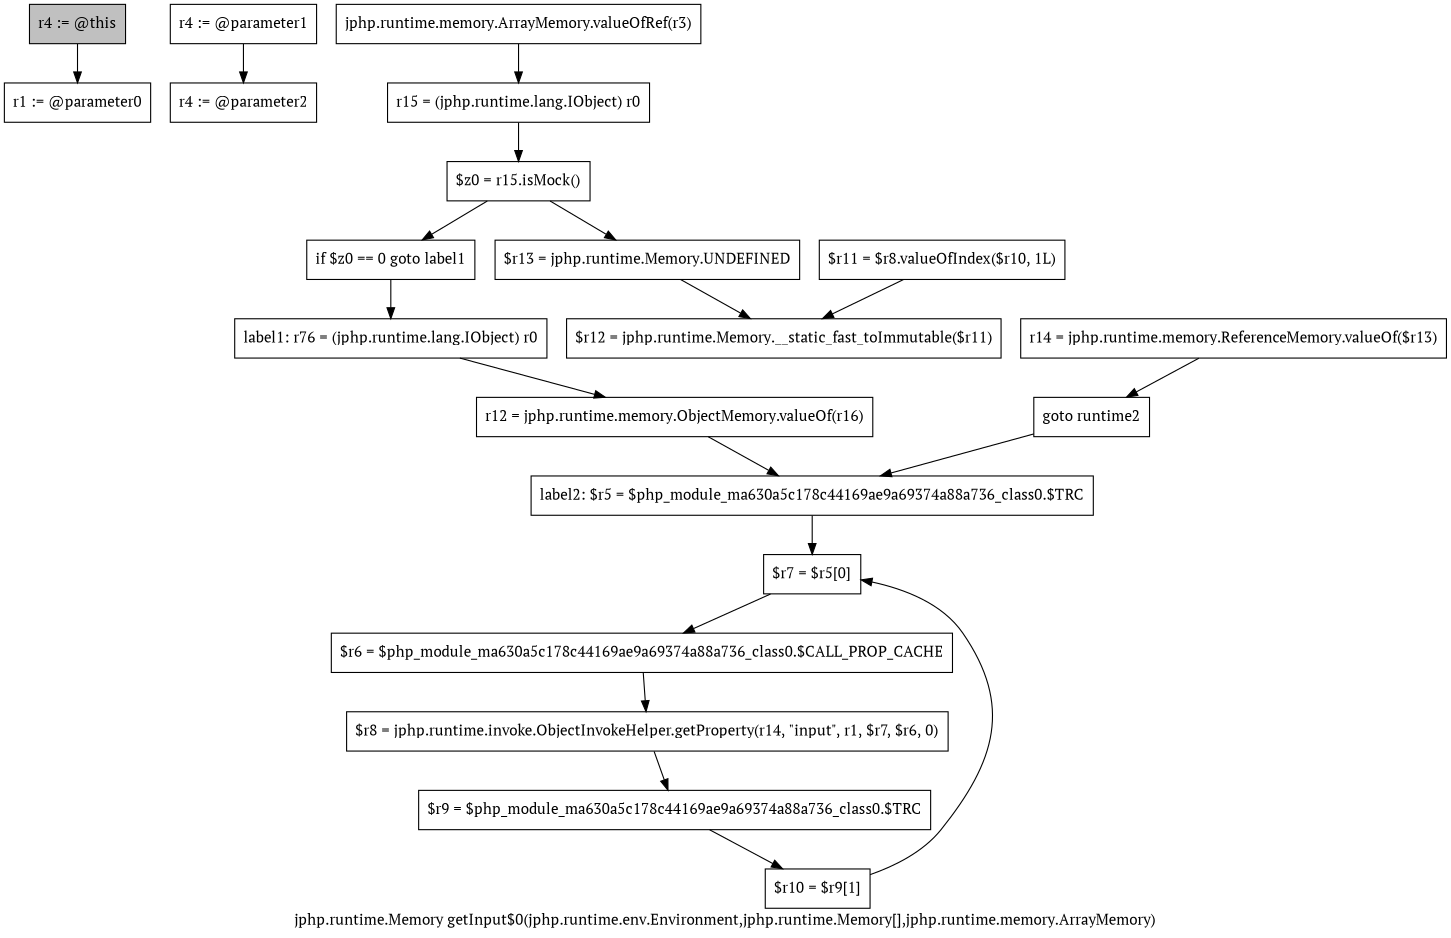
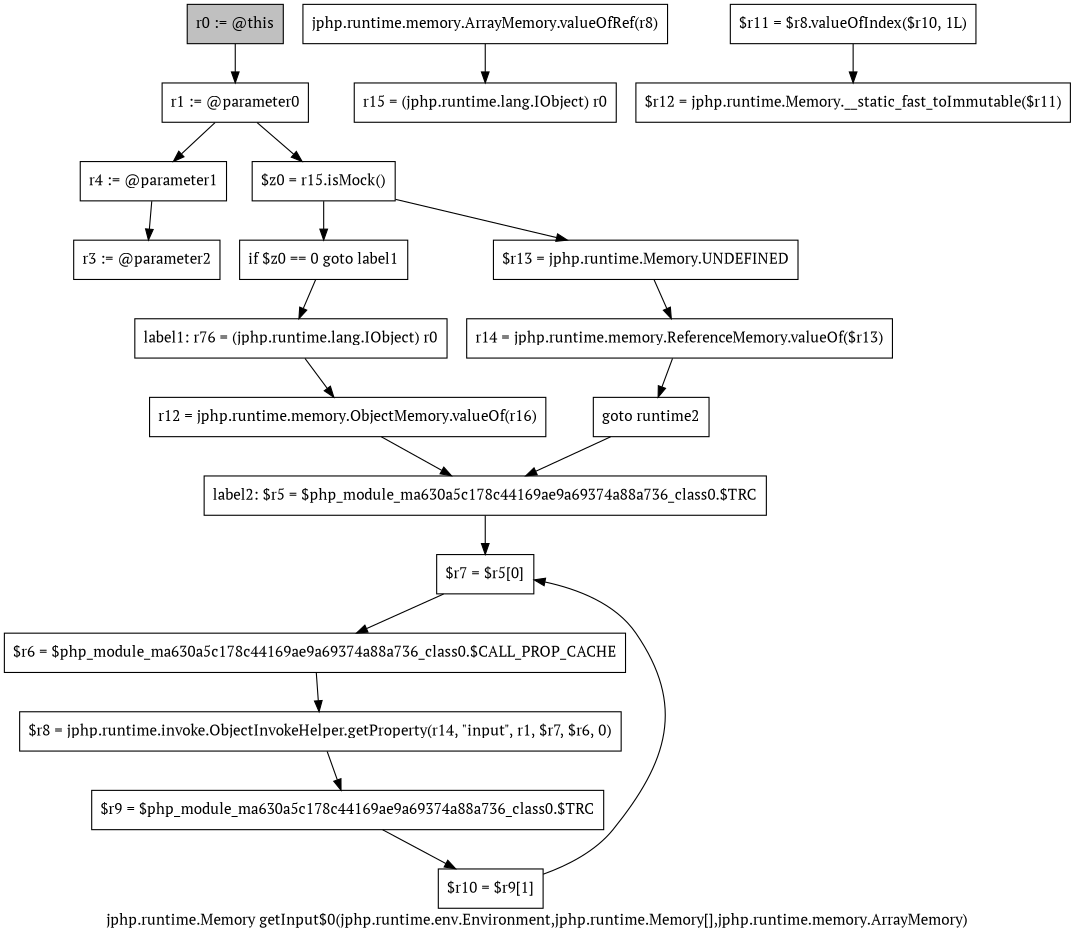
node "r4 := @this": label "r4 := @this" -> "r0 := @this"
node "jphp.runtime.memory.ArrayMemory.valueOfRef(r3)": label "jphp.runtime.memory.ArrayMemory.valueOfRef(r3)" -> "jphp.runtime.memory.ArrayMemory.valueOfRef(r8)"
node "r4 := @parameter2": label "r4 := @parameter2" -> "r3 := @parameter2"
edge "r15 = (jphp.runtime.lang.IObject) r0" -> "$z0 = r15.isMock()": now "r1 := @parameter0" -> "$z0 = r15.isMock()"
edge "r1 := @parameter0" -> "r4 := @parameter1": added
edge "$r13 = jphp.runtime.Memory.UNDEFINED" -> "$r12 = jphp.runtime.Memory.__static_fast_toImmutable($r11)": now "$r13 = jphp.runtime.Memory.UNDEFINED" -> "r14 = jphp.runtime.memory.ReferenceMemory.valueOf($r13)"
